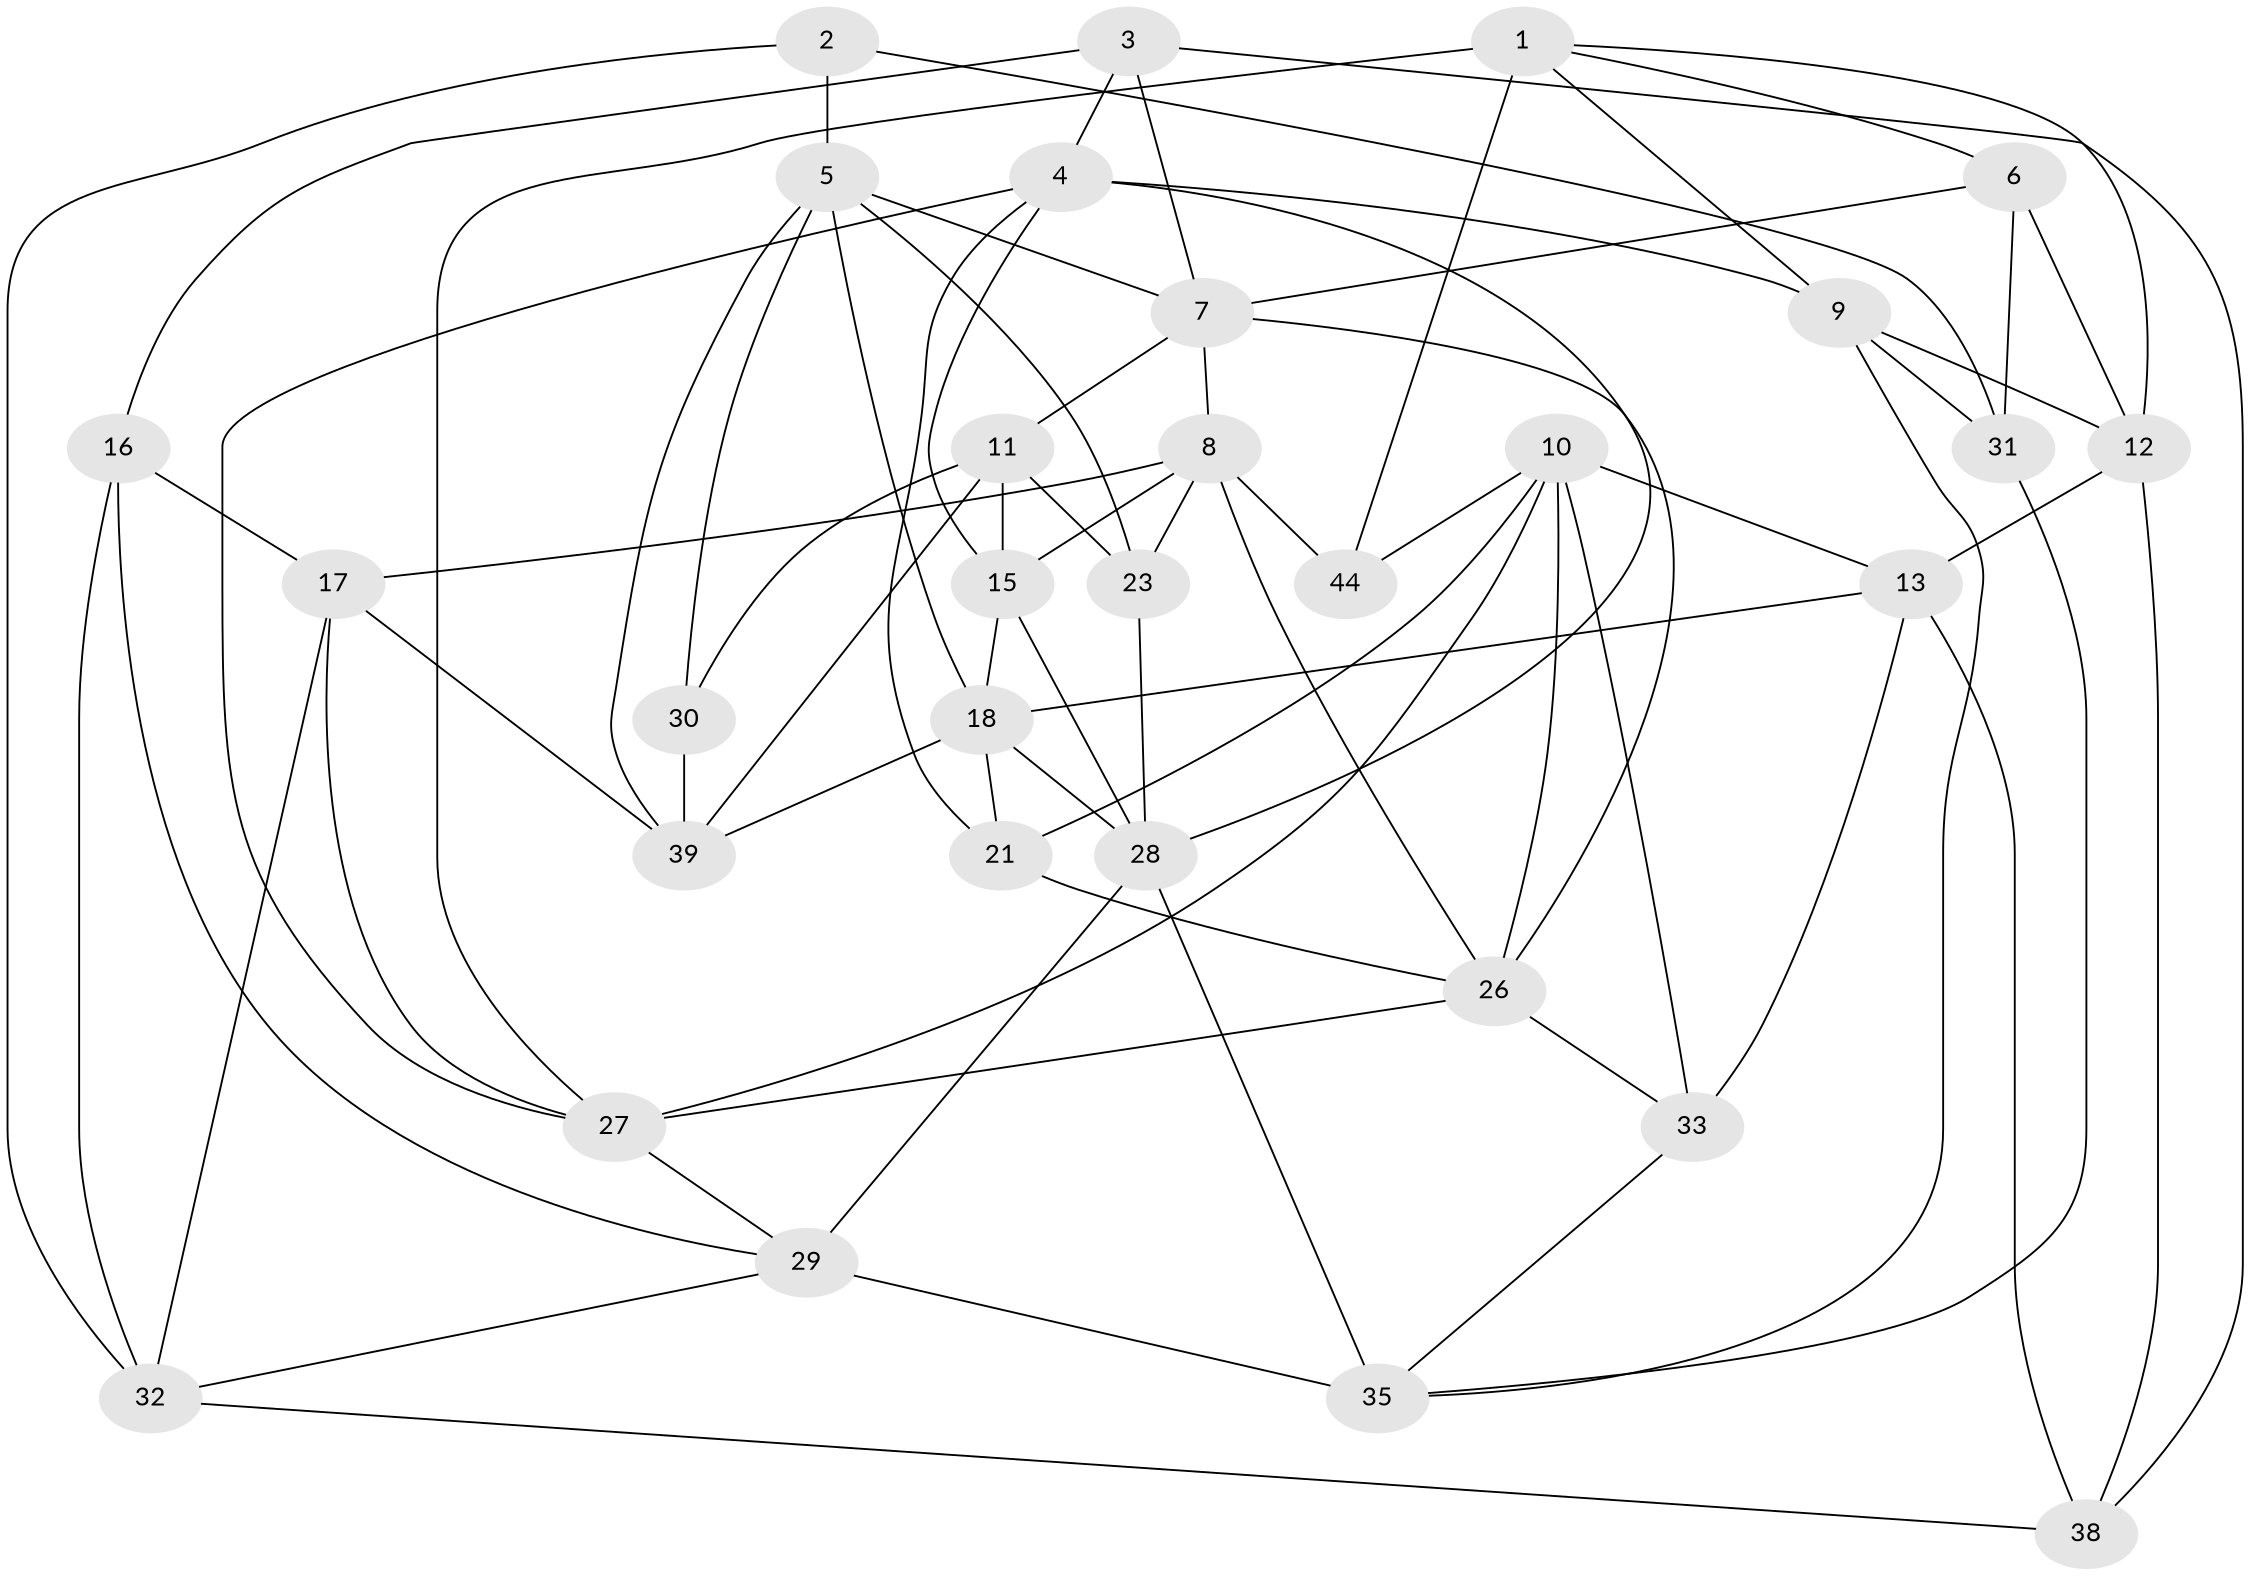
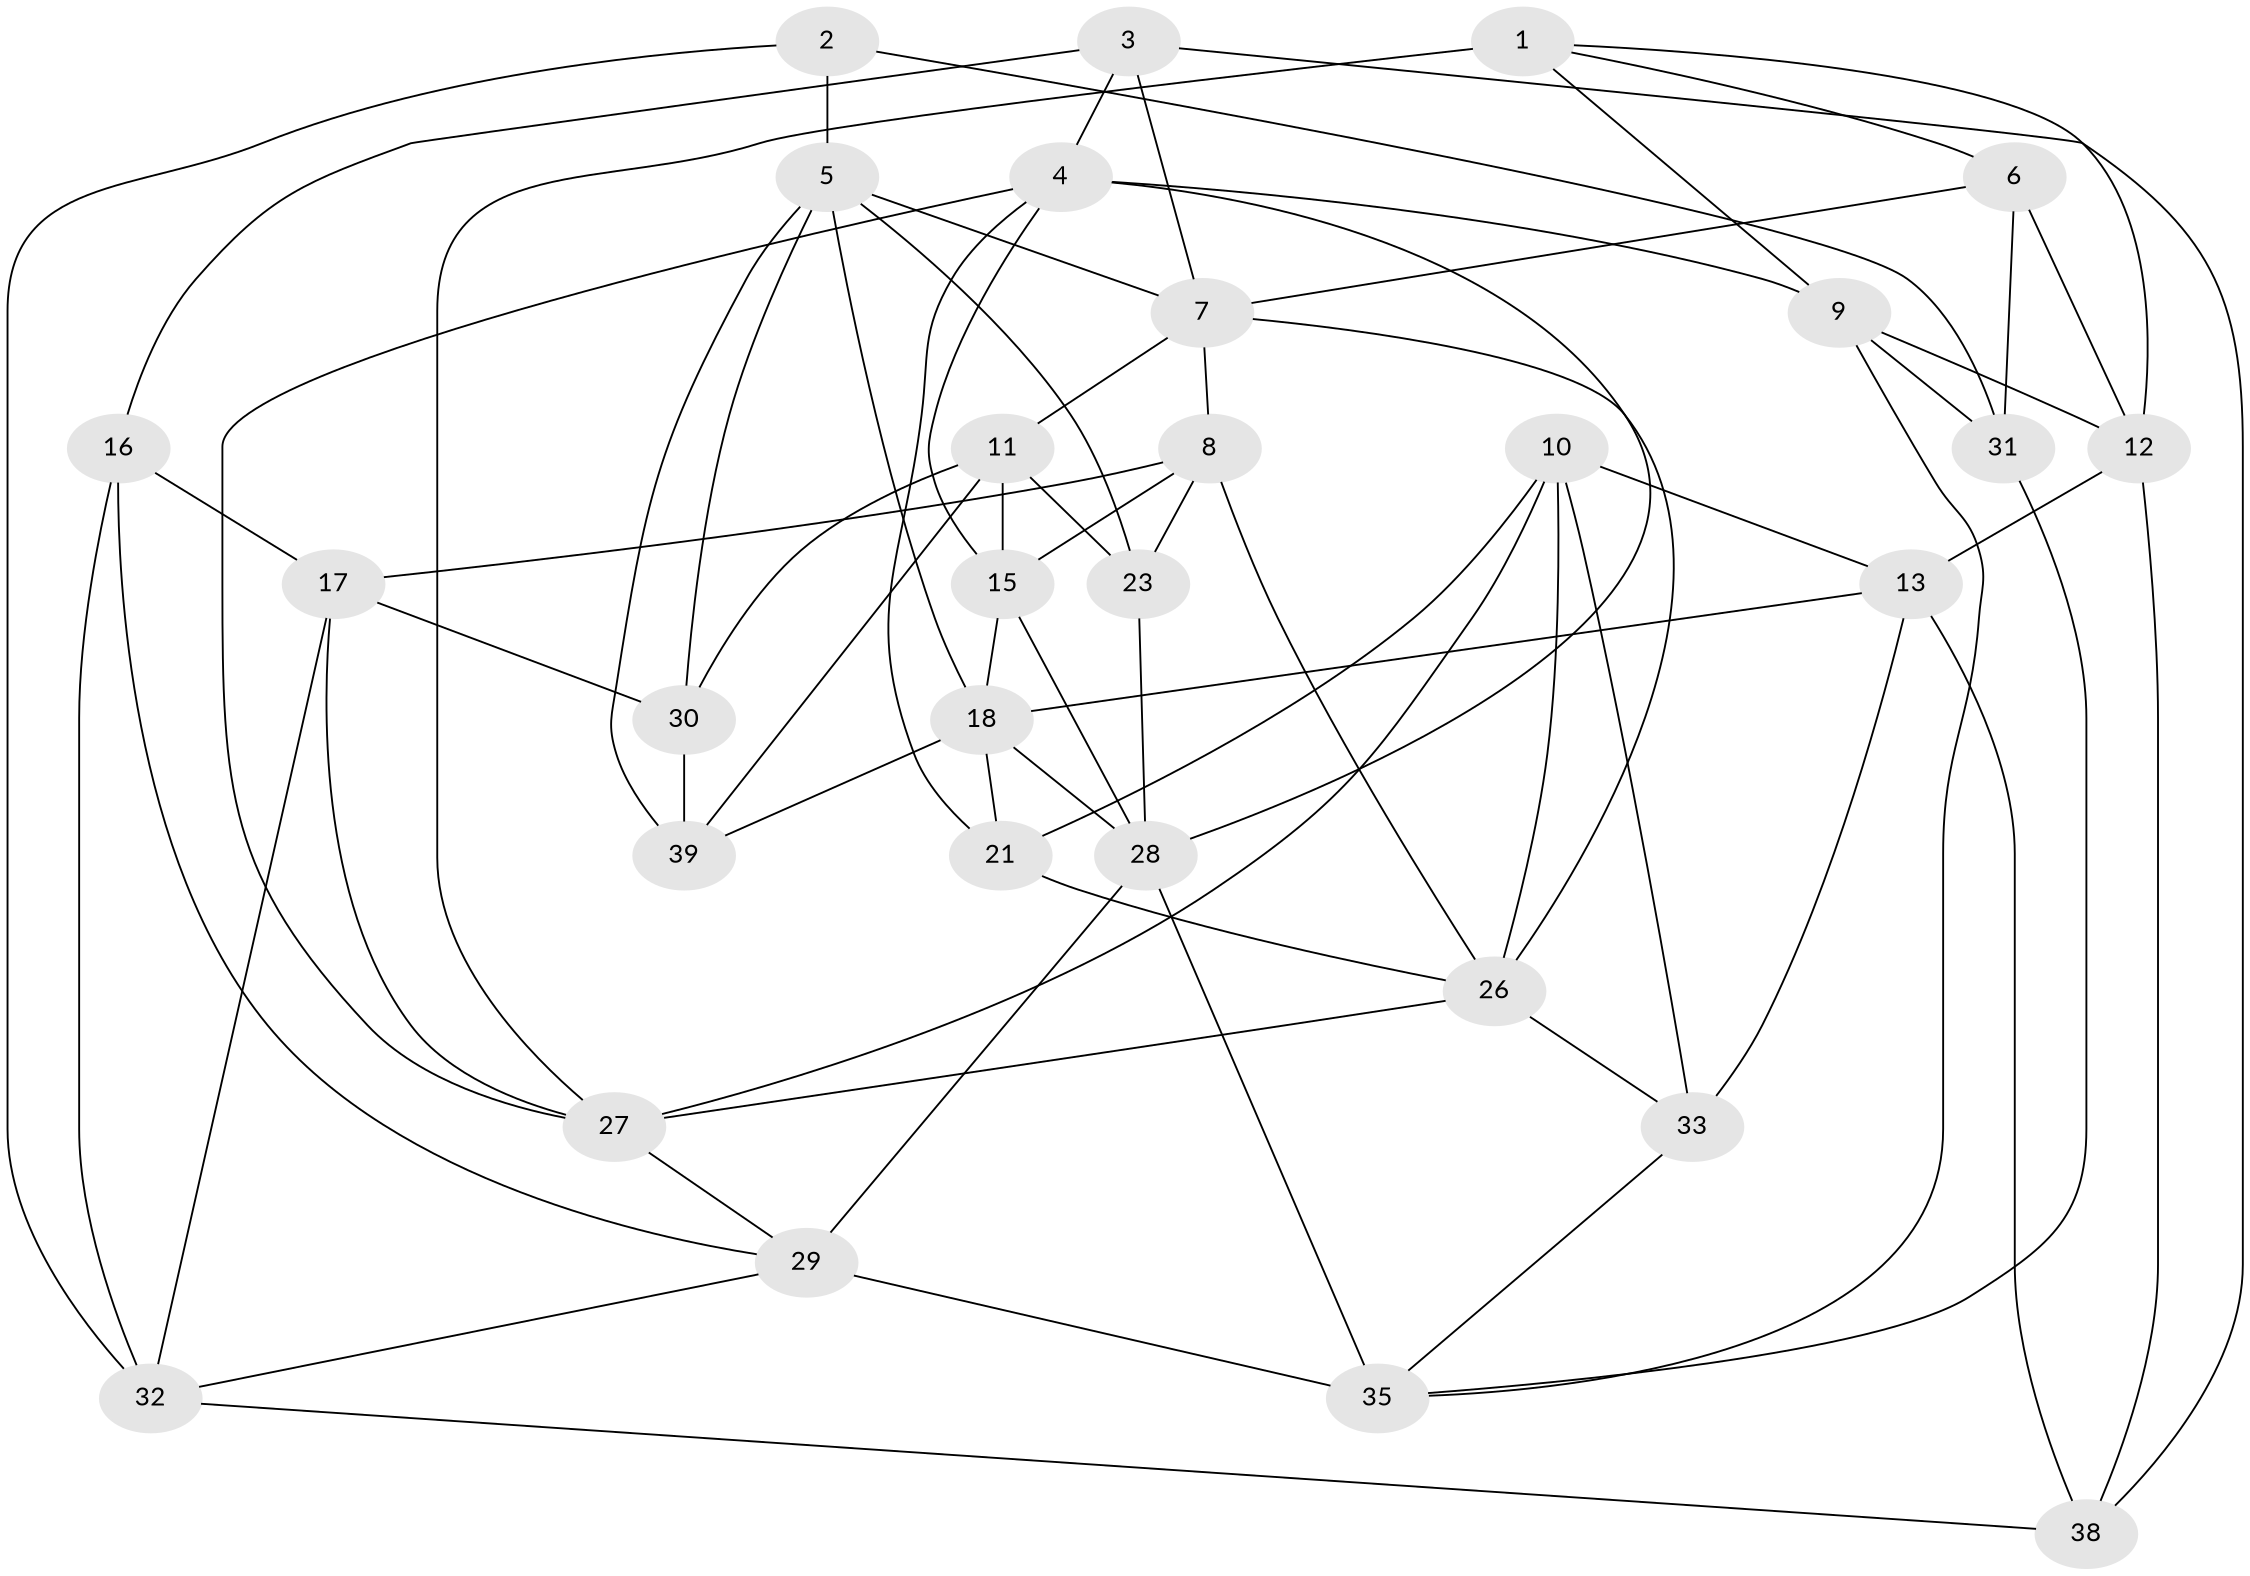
node "44": removed
edge "17" -- "39": now "17" -- "30"
